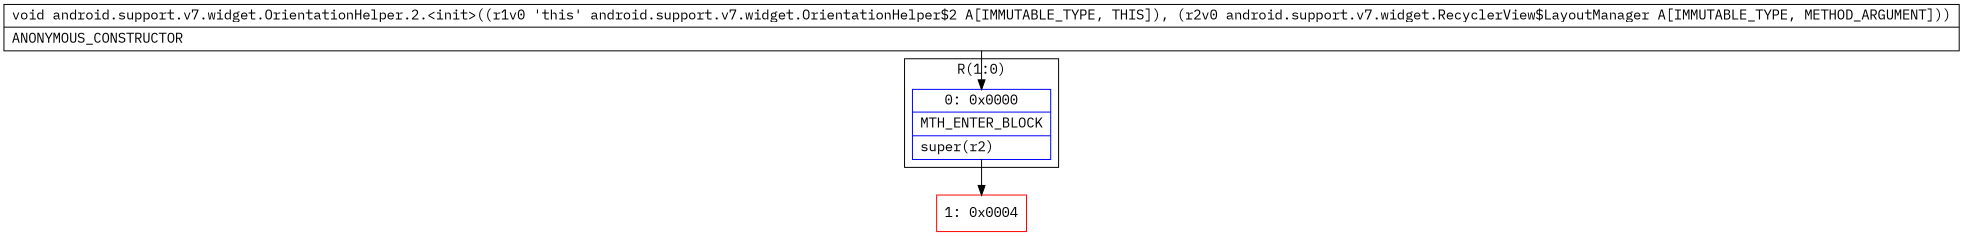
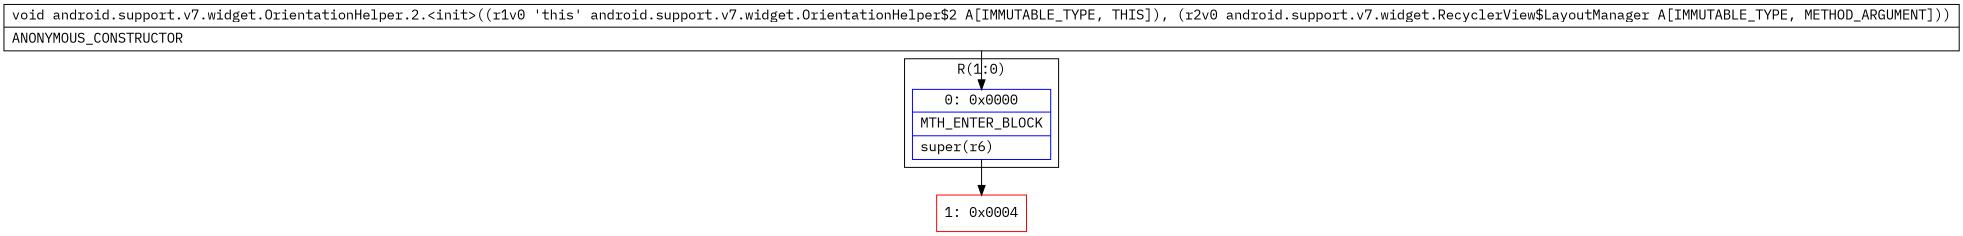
node "0: 0x0000": text "super(r2)" -> "super(r6)"
